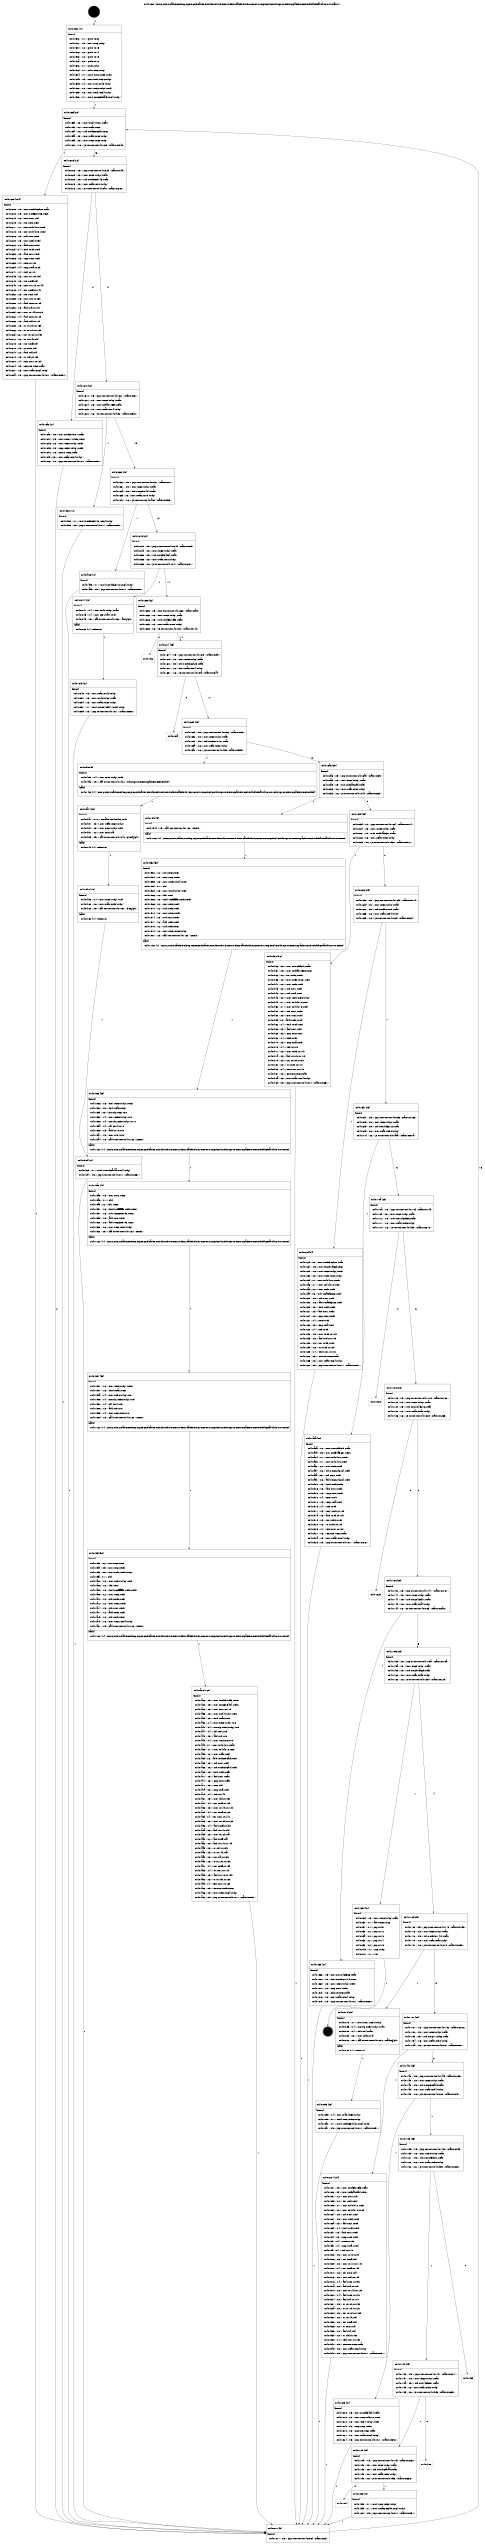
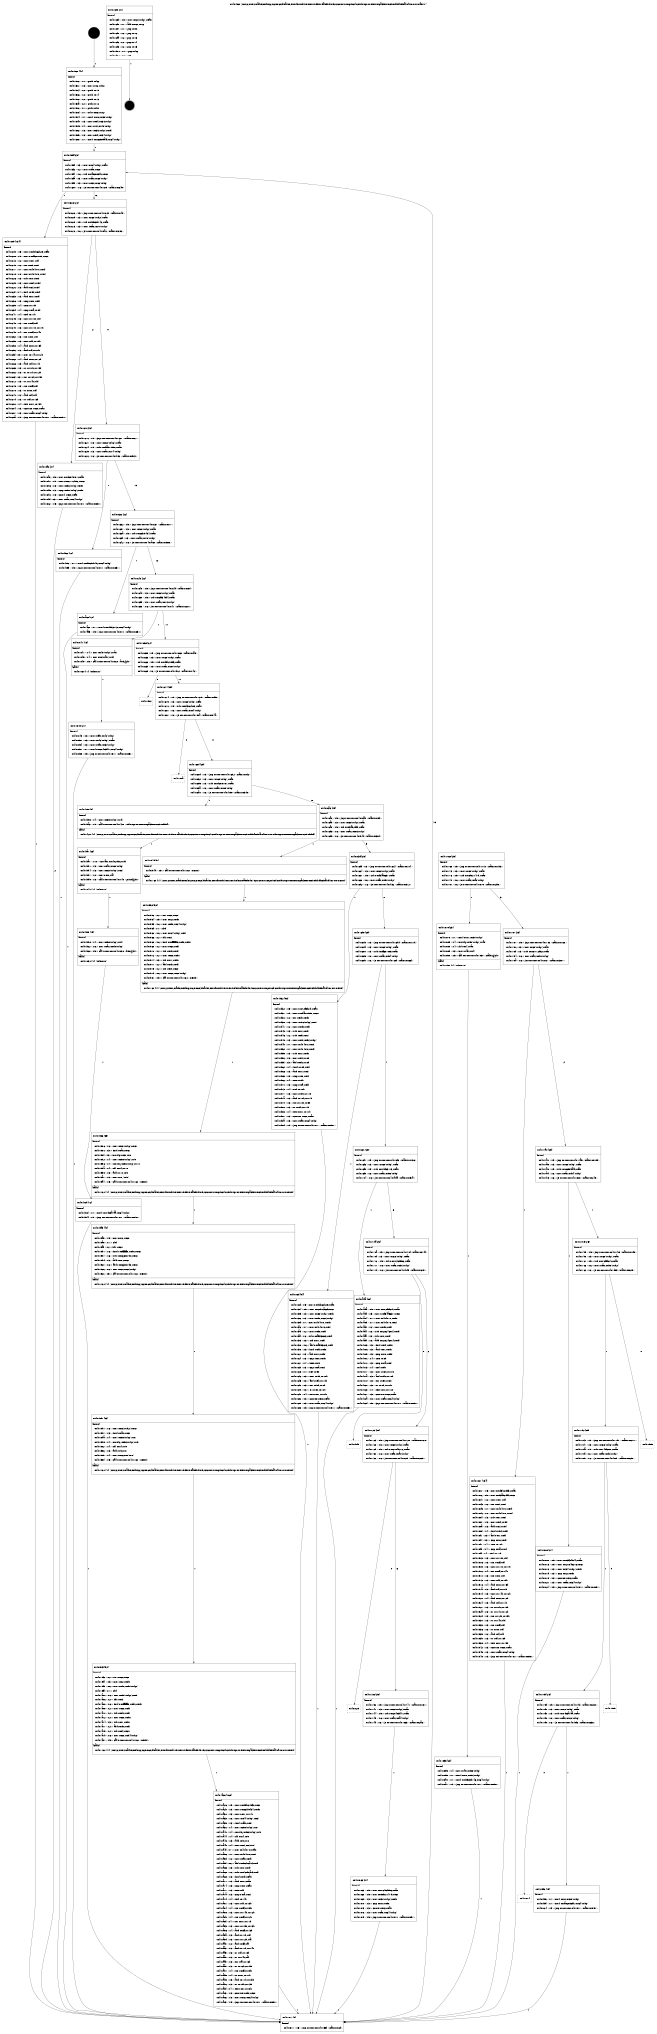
node "0x401755 [25]": removed
